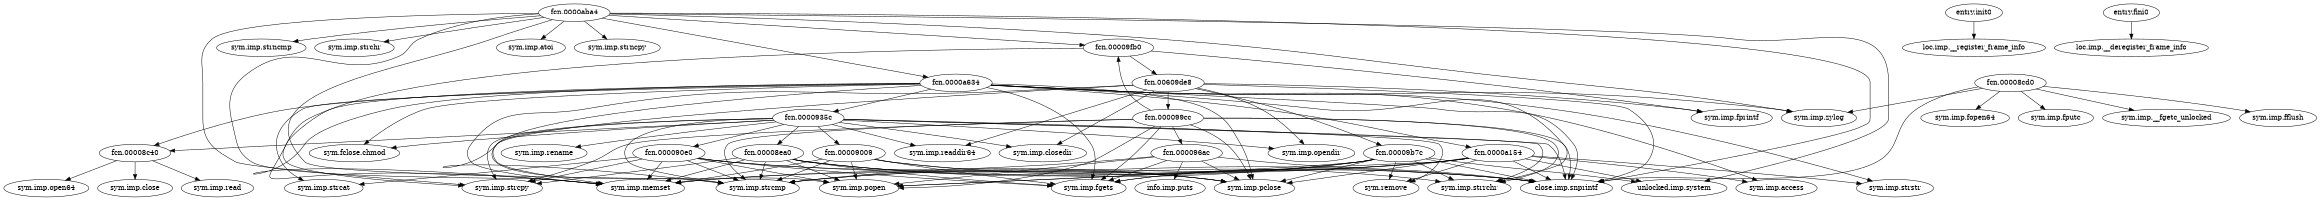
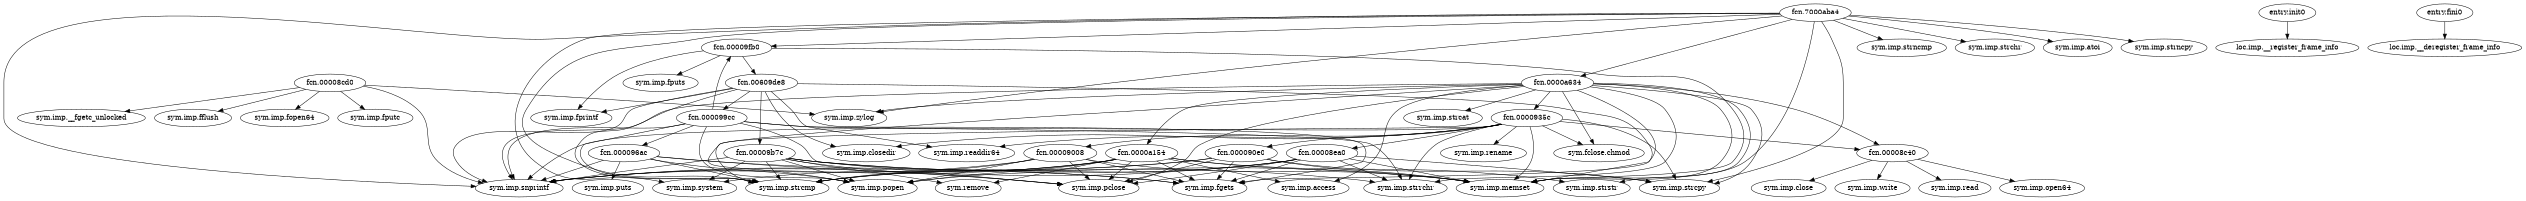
node "fcn.0000aba4": label "fcn.0000aba4" -> "fcn.7000aba4"
node "sym.imp.fputs": added
edge "fcn.0000935c" -> "sym.remove": removed
edge "fcn.000099cc" -> "sym.imp.strcpy": removed
node "fcn.00009009": label "fcn.00009009" -> "fcn.00009008"
node "sym.imp.opendir": removed
edge "fcn.000090e0" -> "sym.imp.popen": removed
edge "fcn.000090e0" -> "sym.imp.strcat": removed
node "info.imp.puts": label "info.imp.puts" -> "sym.imp.puts"
node "close.imp.snprintf": label "close.imp.snprintf" -> "sym.imp.snprintf"
node "unlocked.imp.system": label "unlocked.imp.system" -> "sym.imp.system"
node "sym.imp.write": added
